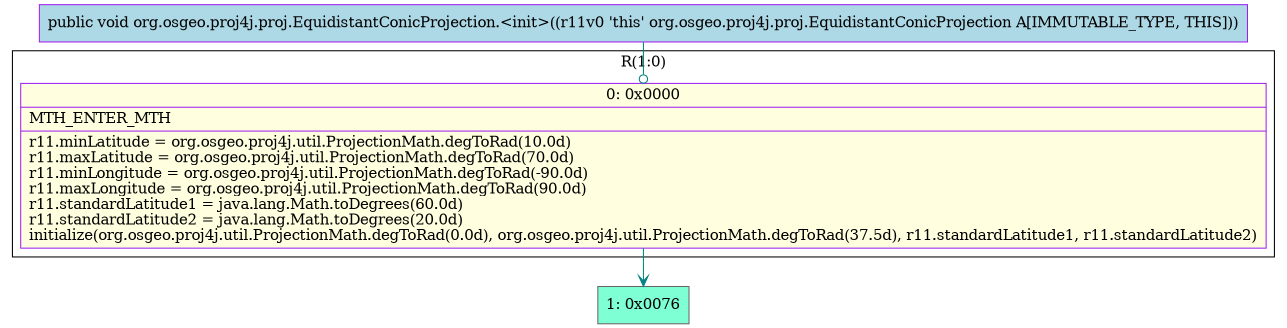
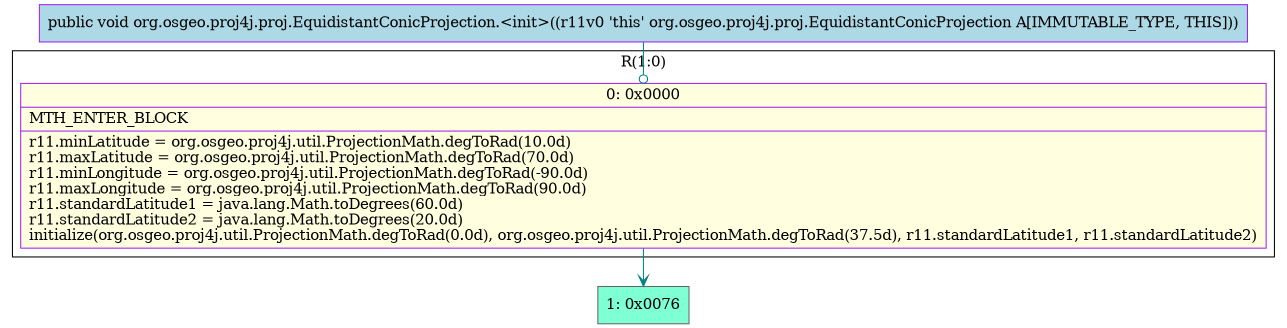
node "0: 0x0000": text "MTH_ENTER_MTH" -> "MTH_ENTER_BLOCK"
